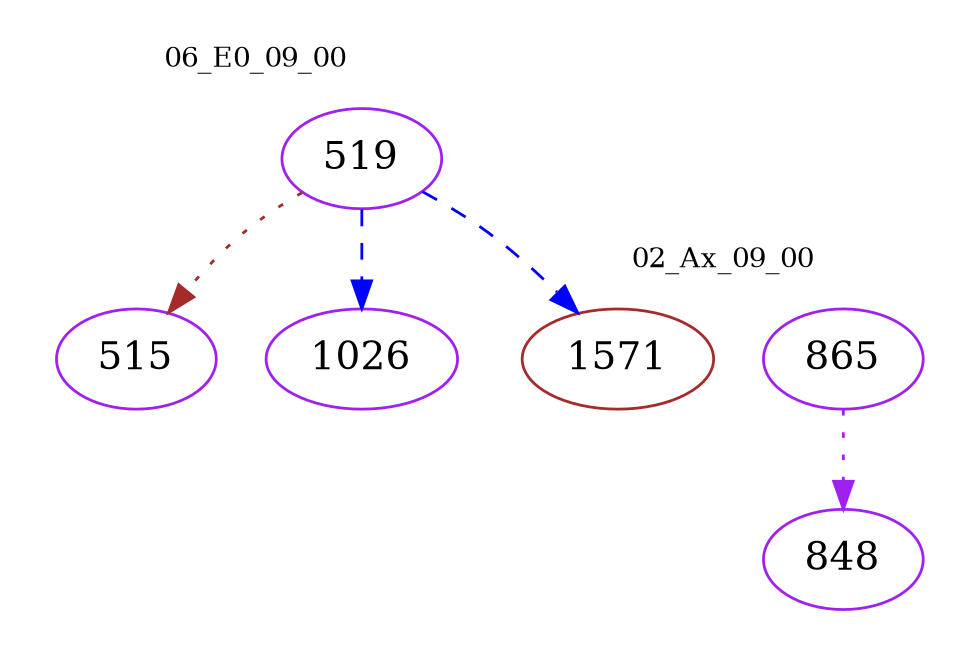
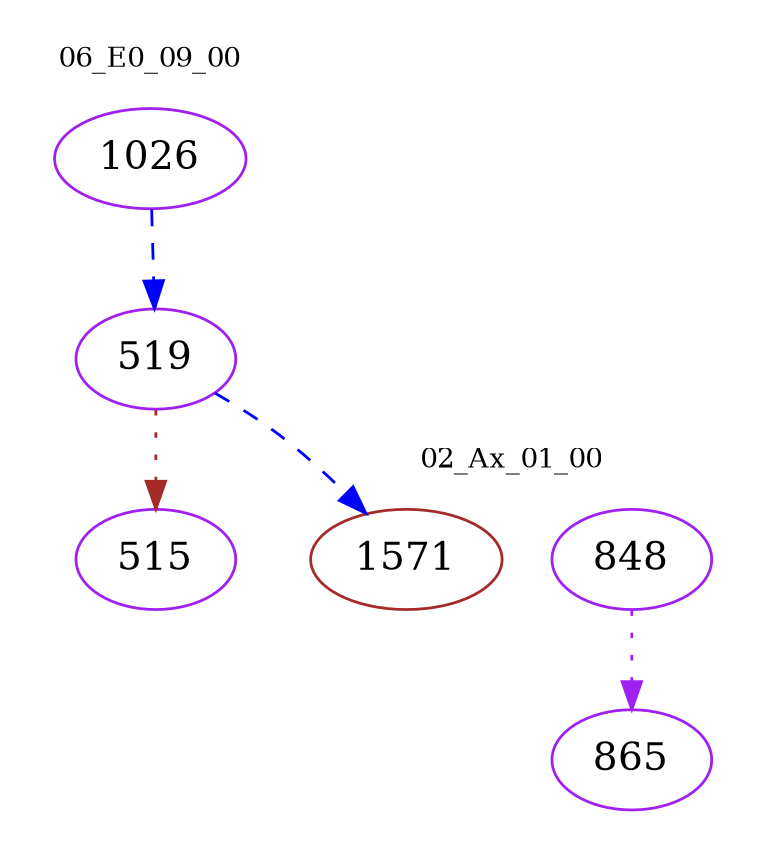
edge "519" -> "1026": reversed
cluster "02_Ax_09_00": label "02_Ax_09_00" -> "02_Ax_01_00"
edge "865" -> "848": reversed
